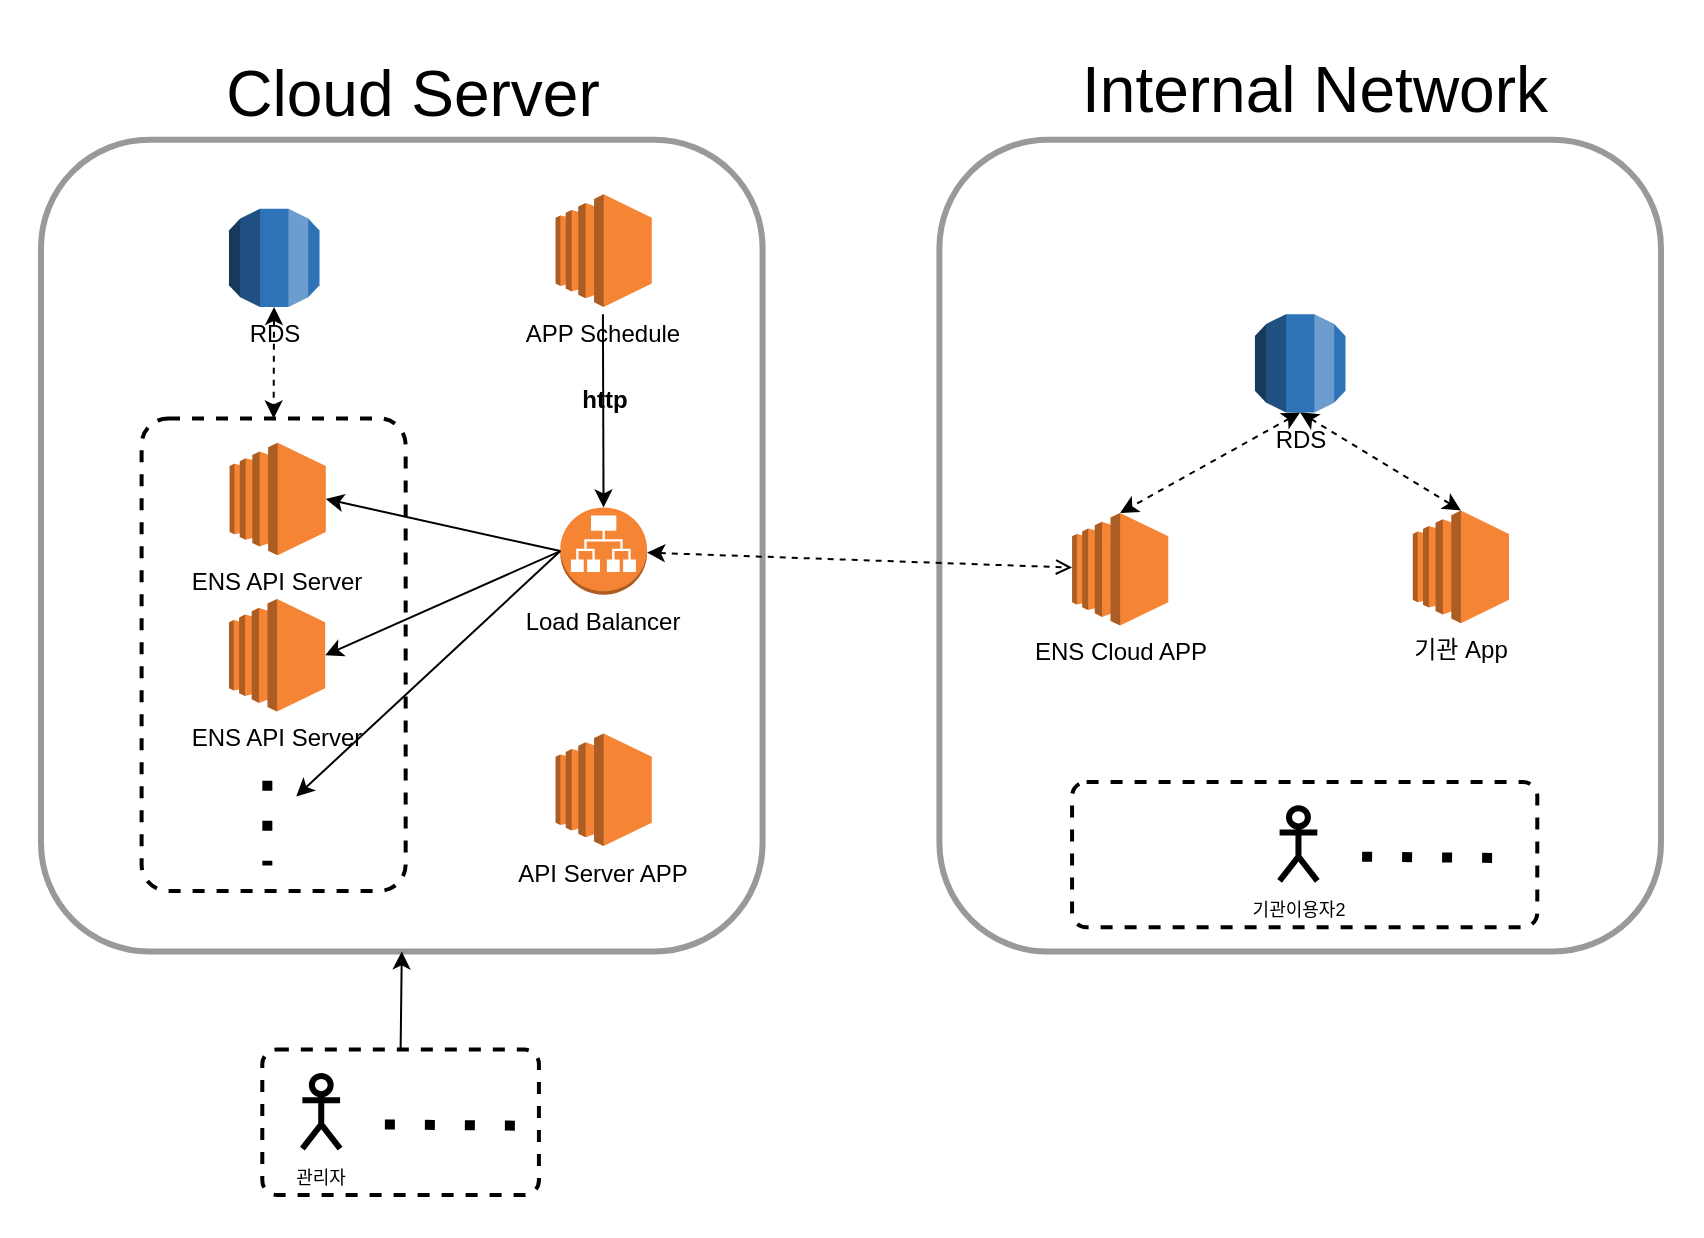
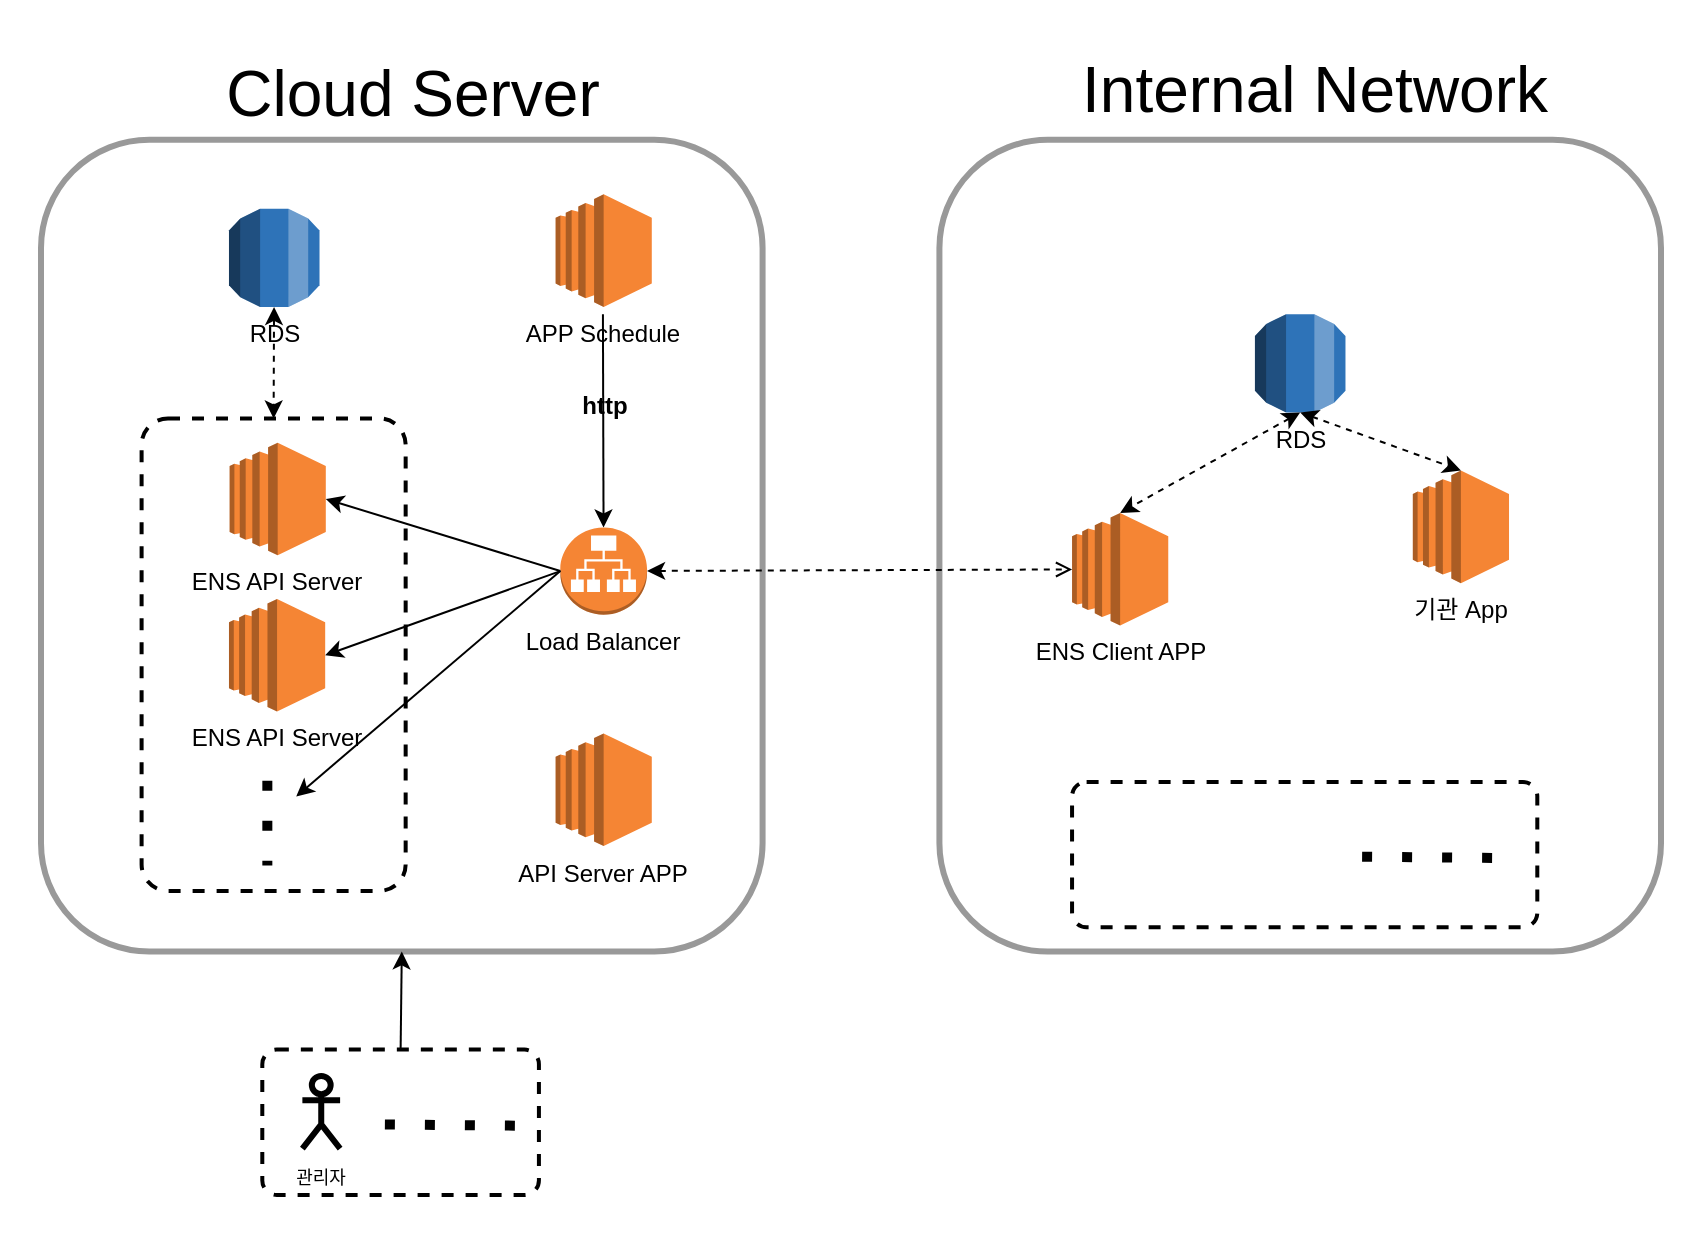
node "Load Balancer": moved (604, 551) -> (604, 571)
node "기관 App": moved (1461, 567) -> (1461, 527)
node "ENS Cloud APP": label "ENS Cloud APP" -> "ENS Client APP"
node "기관이용자2": removed
